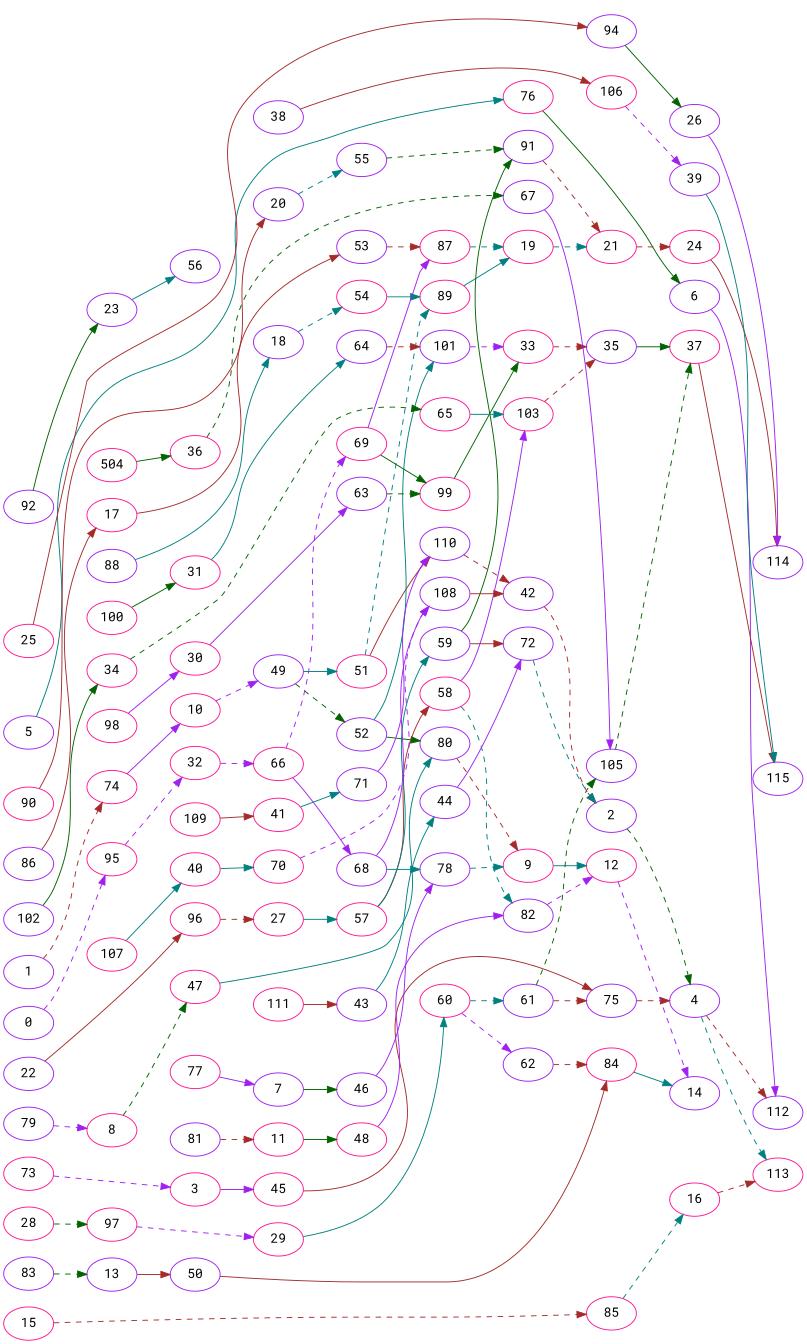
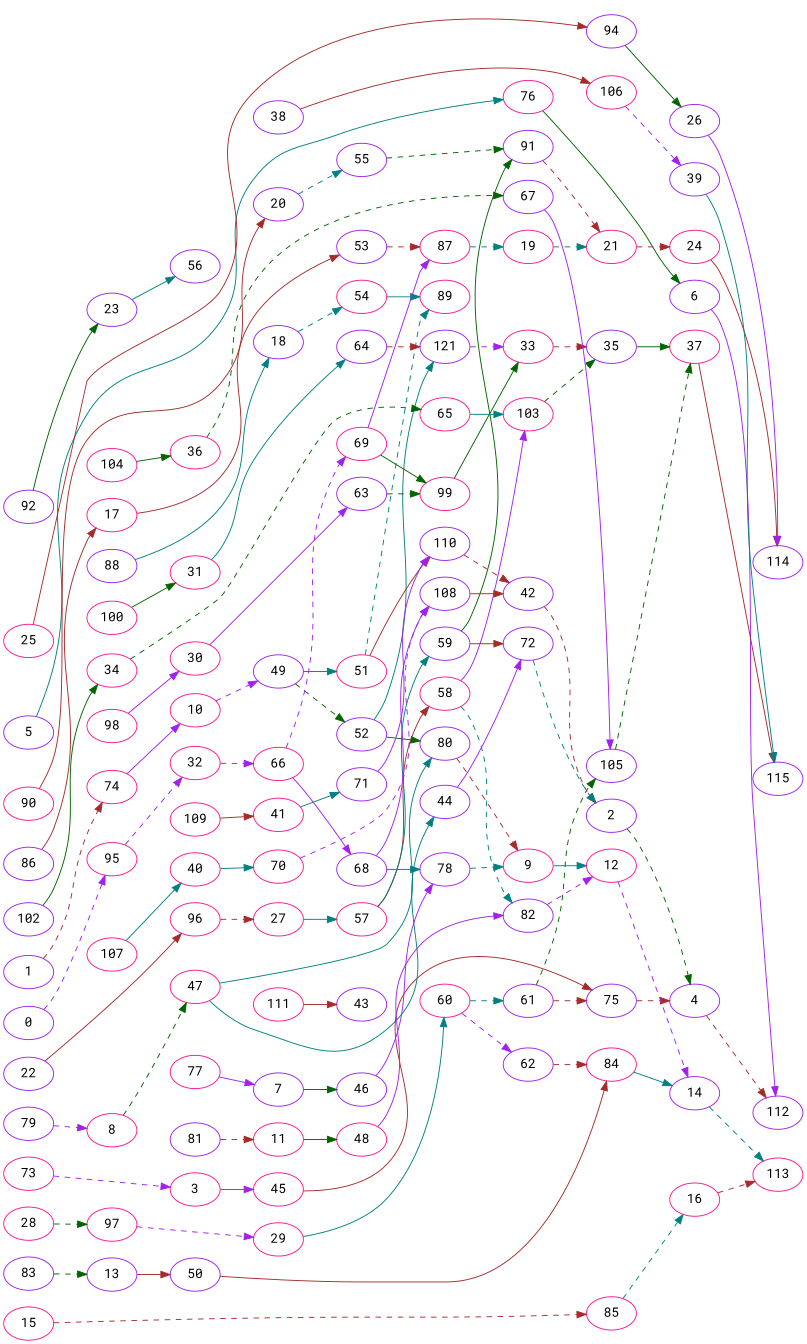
edge "89" -> "19": removed
node "101": label "101" -> "121"
edge "103" -> "35": color brown -> darkgreen
node "504": label "504" -> "104"
edge "43" -> "44": now "47" -> "44"
edge "4" -> "113": now "14" -> "113"
